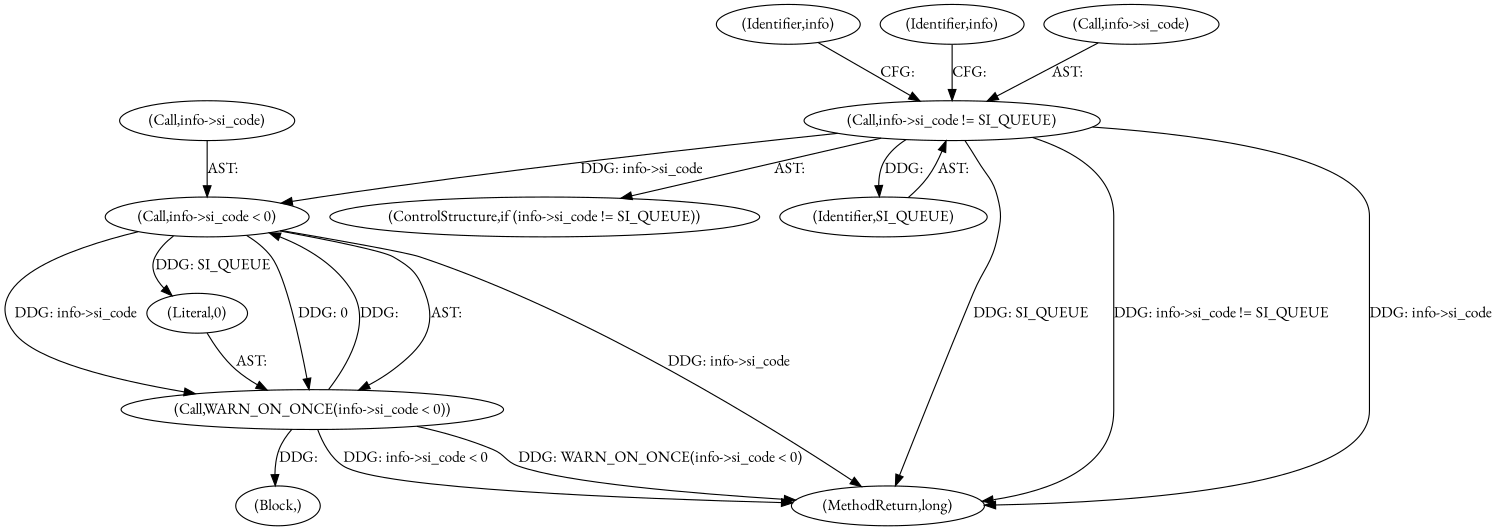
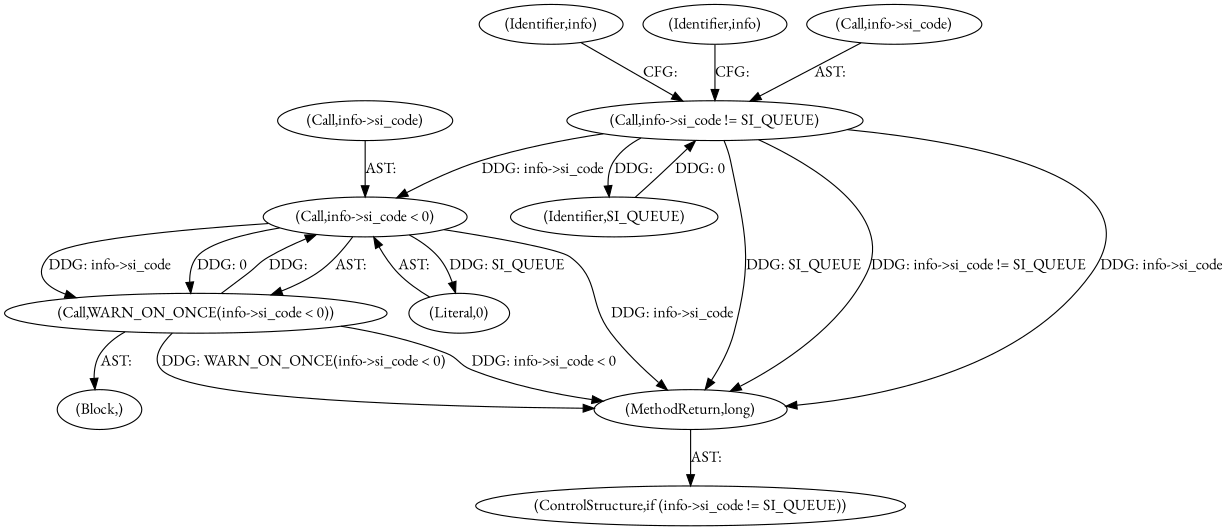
edge "(Call,info->si_code != SI_QUEUE)" -> "(ControlStructure,if (info->si_code != SI_QUEUE))": now "(MethodReturn,long)" -> "(ControlStructure,if (info->si_code != SI_QUEUE))"
edge "(Identifier,SI_QUEUE)" -> "(Call,info->si_code != SI_QUEUE)": label "AST: " -> "DDG: 0"
edge "(Literal,0)" -> "(Call,WARN_ON_ONCE(info->si_code < 0))": now "(Literal,0)" -> "(Call,info->si_code < 0)"
edge "(Call,WARN_ON_ONCE(info->si_code < 0))" -> "(Block,)": label "DDG: " -> "AST: "
